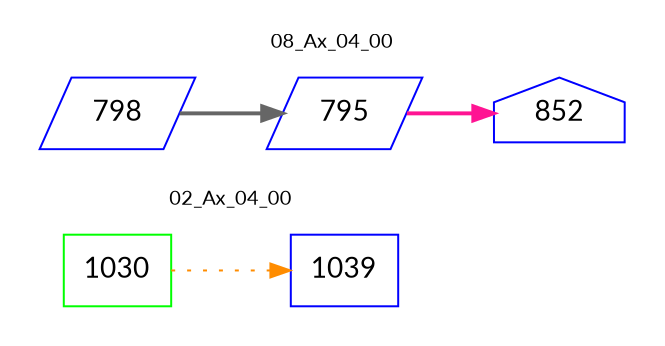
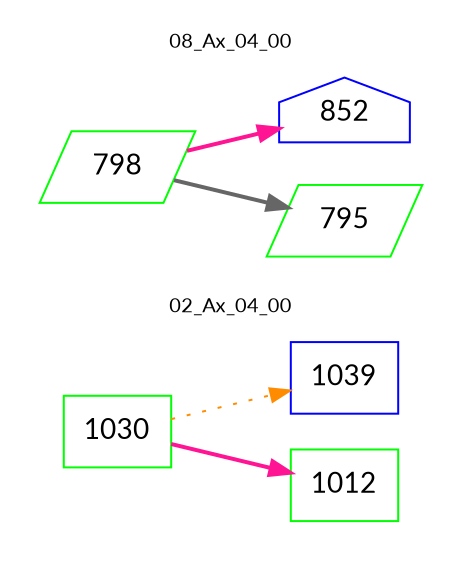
node "798": color blue -> green
node "795": color blue -> green
edge "795" -> "852": now "798" -> "852"
node "1012": added
